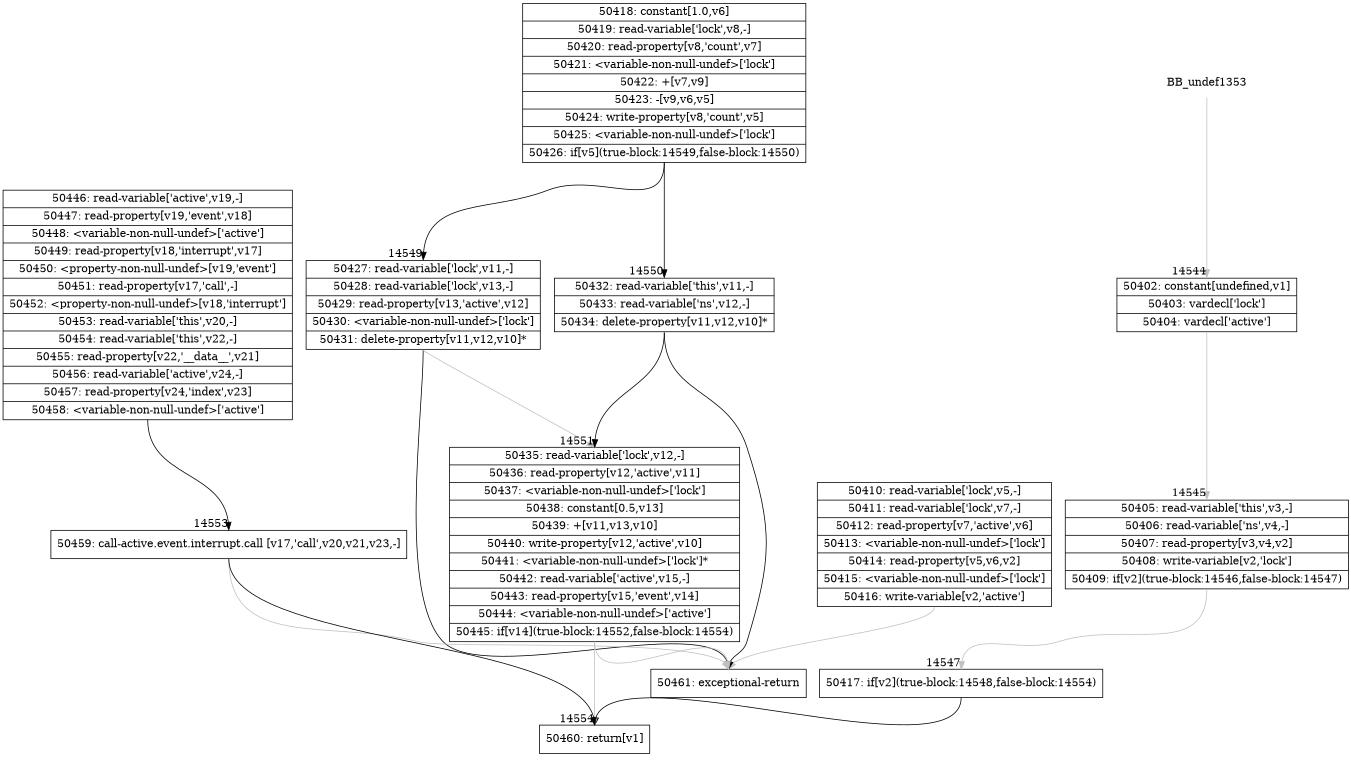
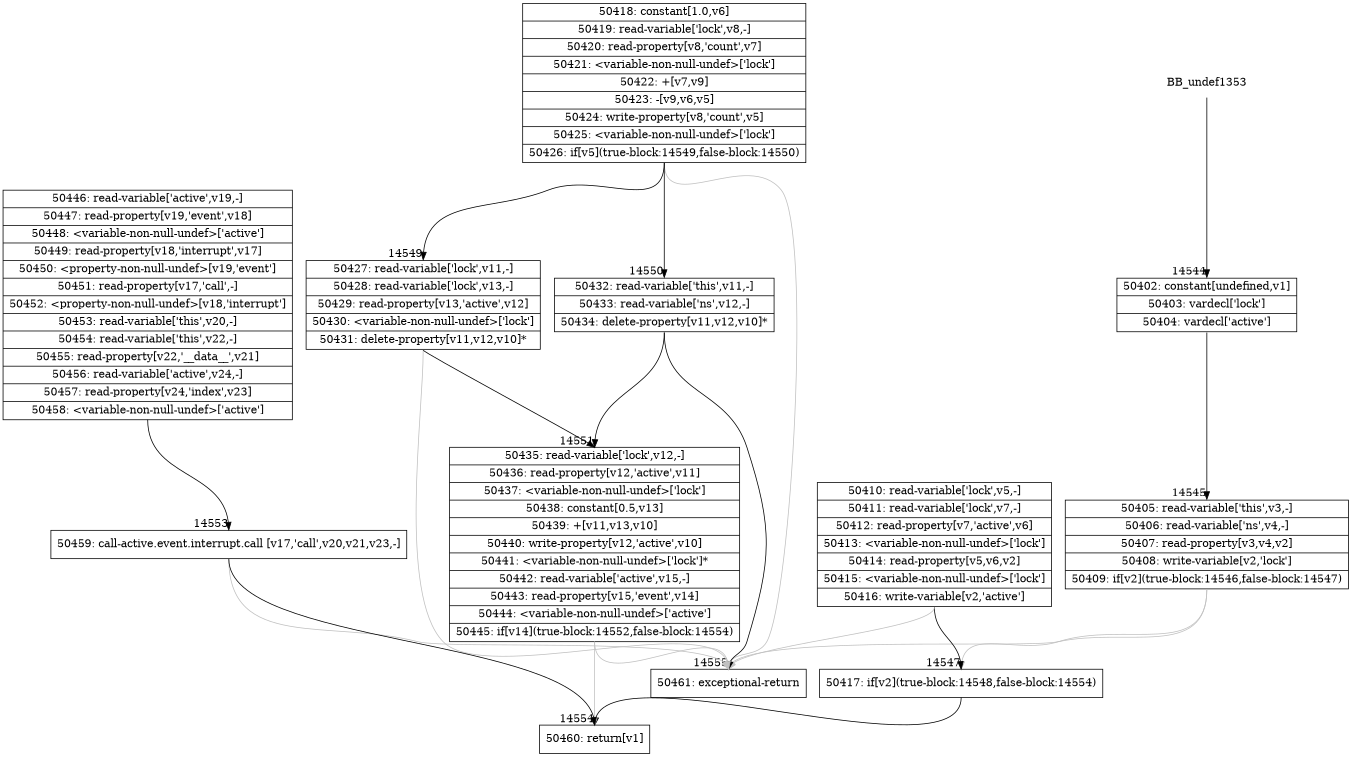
edge "BB_undef1353" -> "50402: constant[undefined,v1]": color gray -> black
edge "50418: constant[1.0,v6]" -> "50461: exceptional-return": added
edge "50427: read-variable['lock',v11,-]" -> "50435: read-variable['lock',v12,-]": color gray -> black
edge "50402: constant[undefined,v1]" -> "50405: read-variable['this',v3,-]": color gray -> black
edge "50427: read-variable['lock',v11,-]" -> "50461: exceptional-return": color black -> gray
edge "50410: read-variable['lock',v5,-]" -> "50417: if[v2](true-block:14548,false-block:14554)": added
edge "50405: read-variable['this',v3,-]" -> "50461: exceptional-return": added
